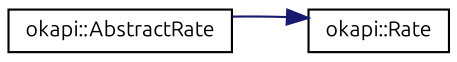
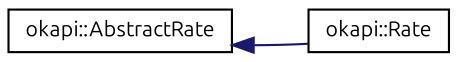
edge "okapi::AbstractRate" -> "okapi::Rate": reversed
